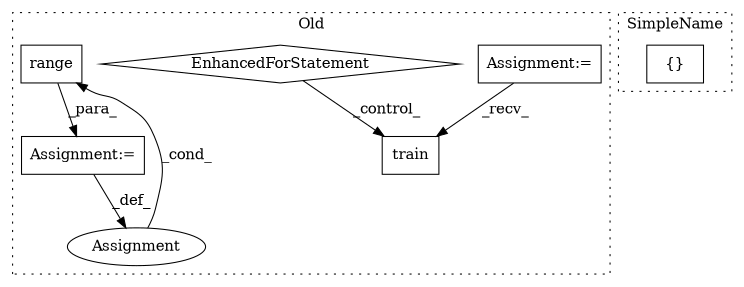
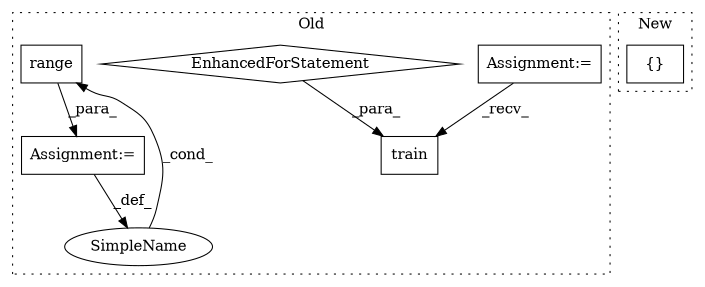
cluster "SimpleName": label "SimpleName" -> "New"
edge "EnhancedForStatement" -> "train": label "_control_" -> "_para_"
node "Assignment": label "Assignment" -> "SimpleName"
